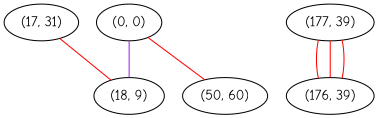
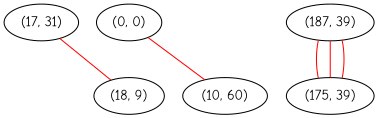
node "(177, 39)": label "(177, 39)" -> "(187, 39)"
edge "(0, 0)" -- "(18, 9)": removed
node "(50, 60)": label "(50, 60)" -> "(10, 60)"
node "(176, 39)": label "(176, 39)" -> "(175, 39)"
